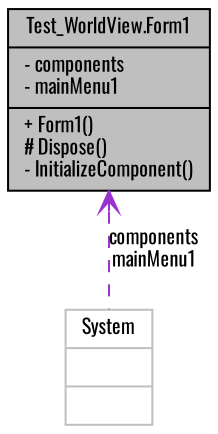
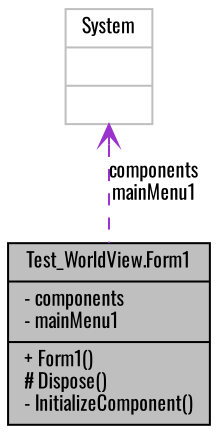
edge "System" -> "Test_WorldView.Form1": reversed
